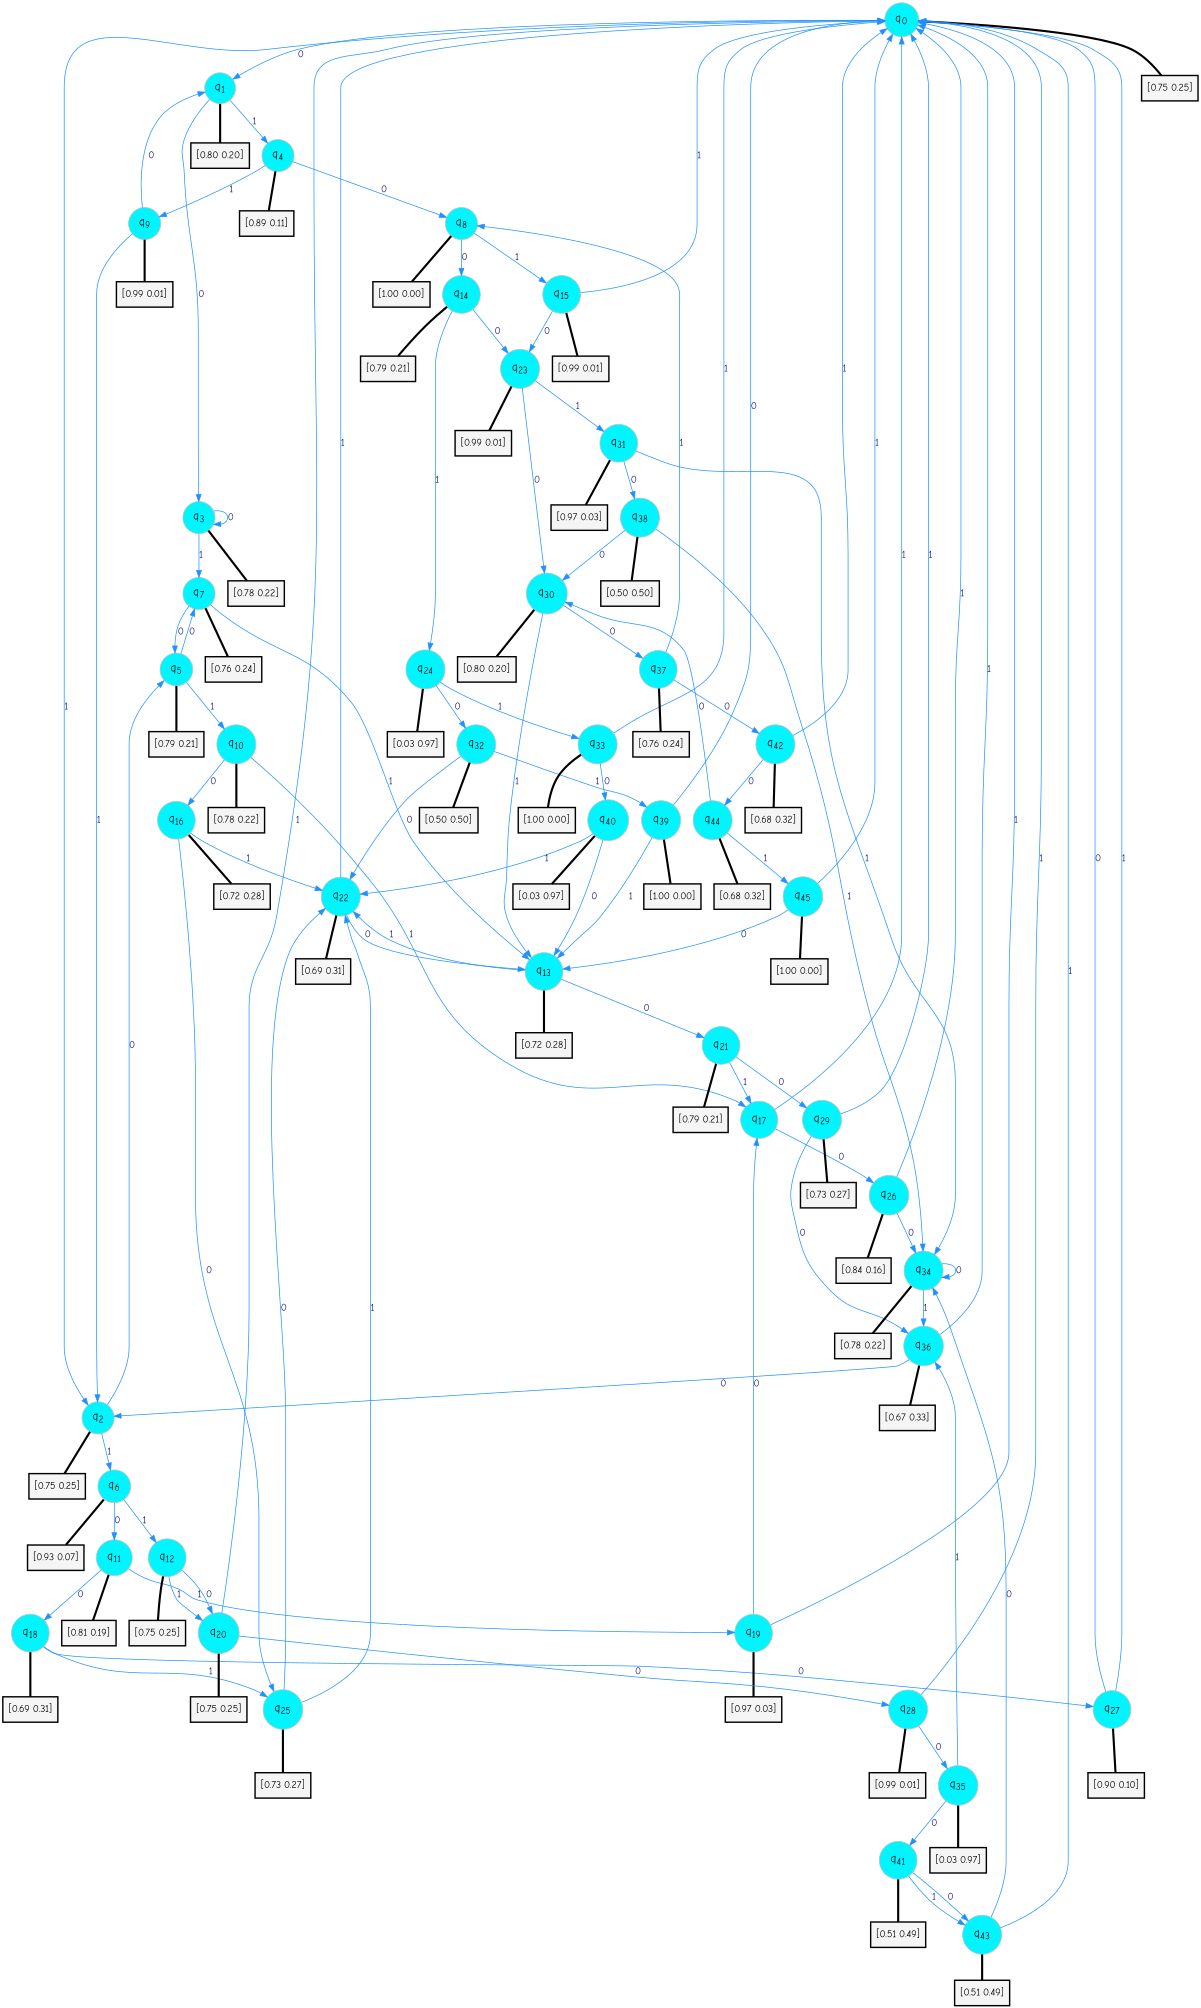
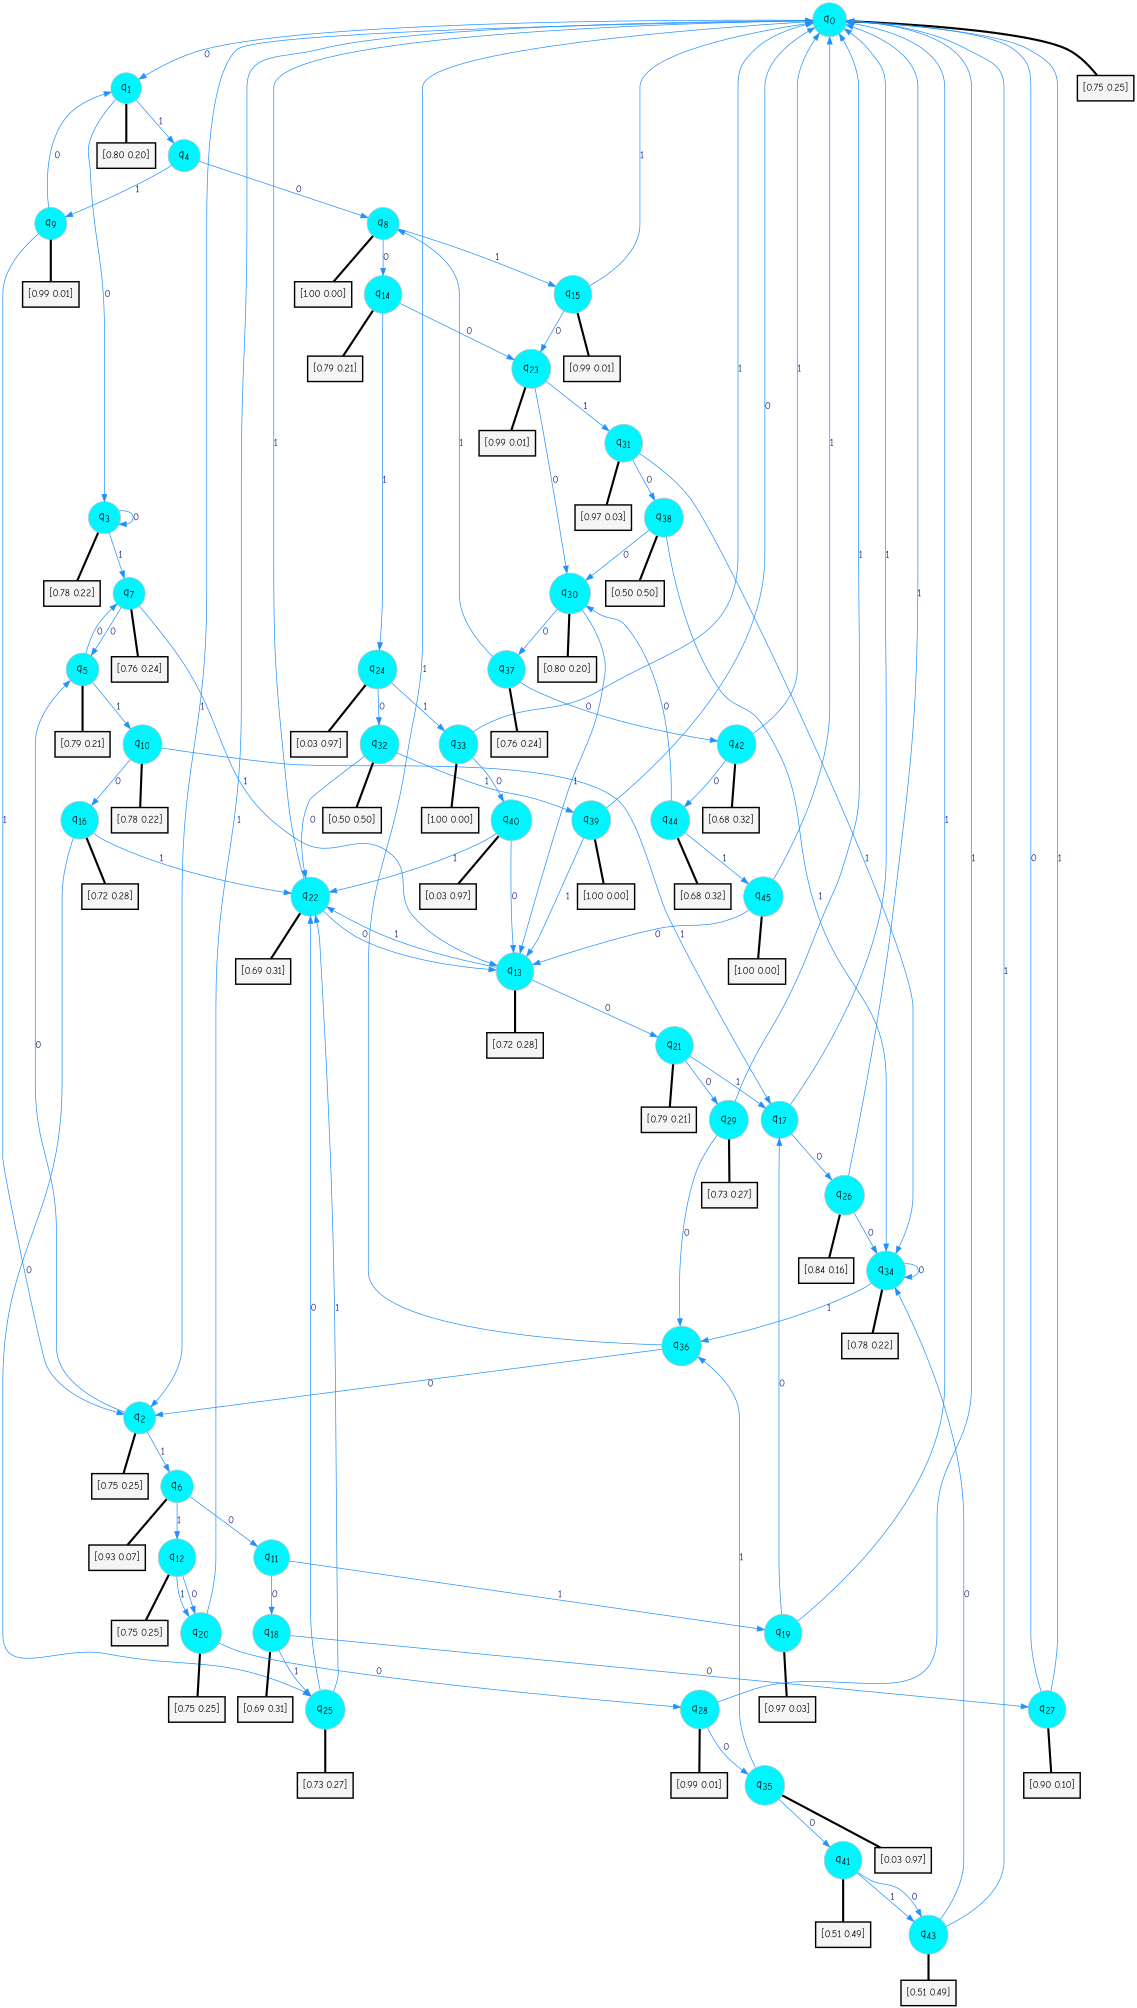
node "[0.89 0.11]": removed
node "[0.67 0.33]": removed
node "[0.81 0.19]": removed
